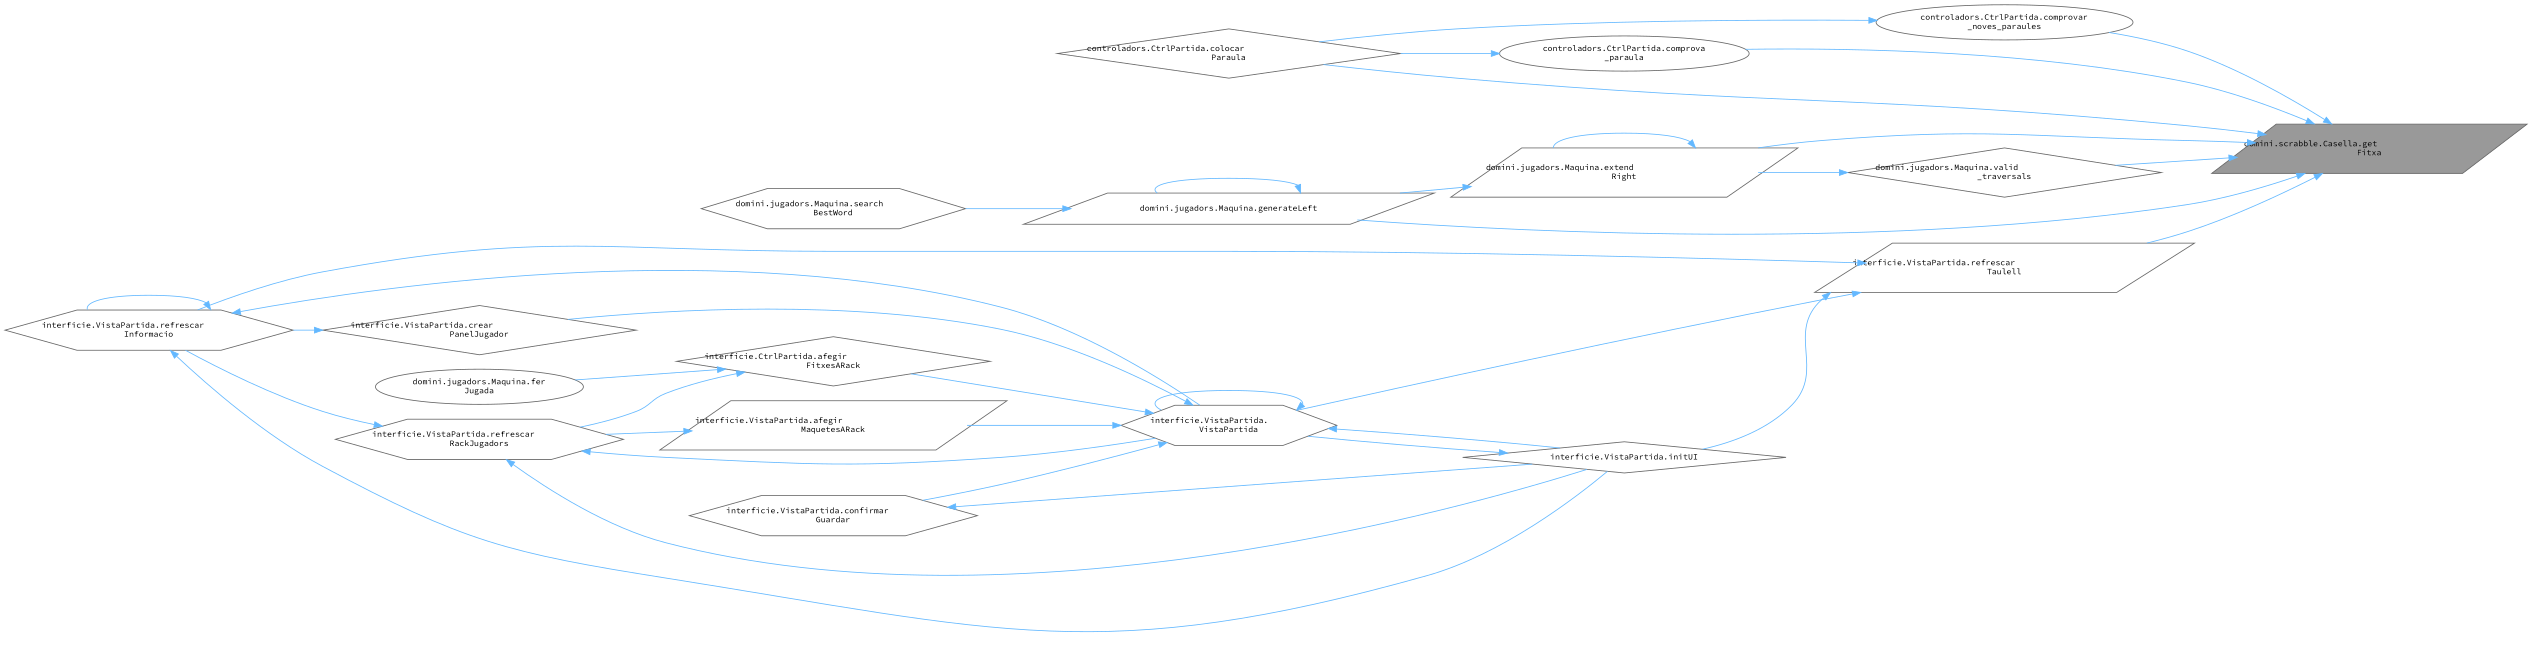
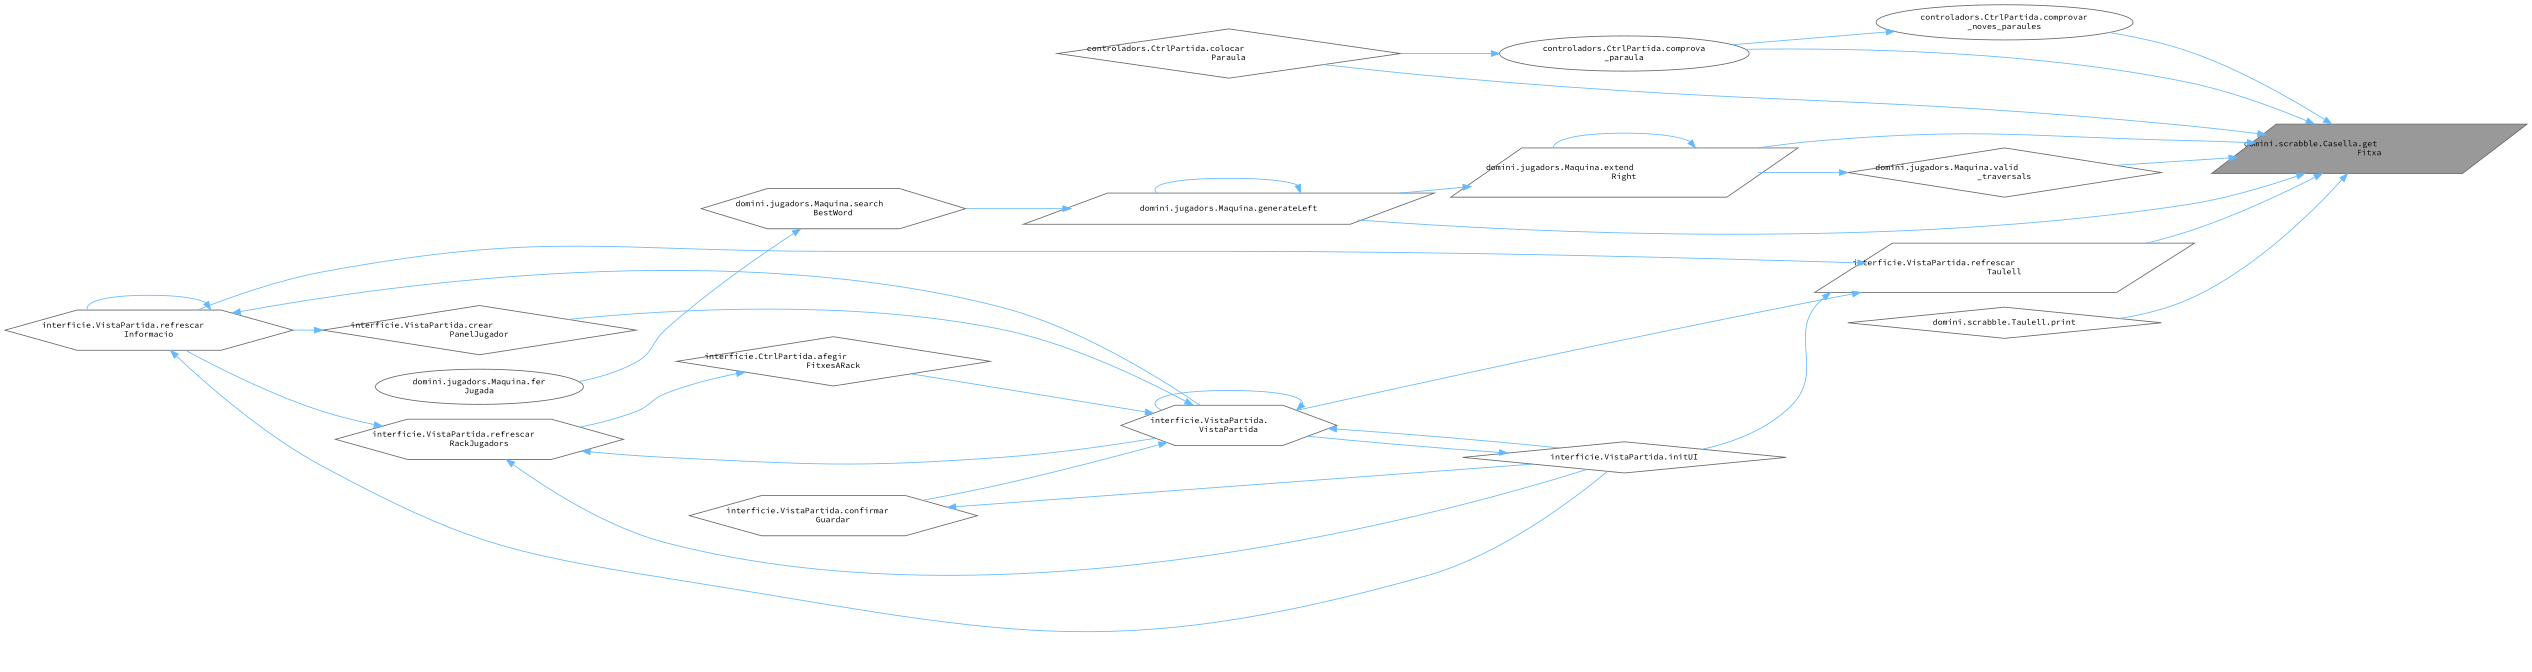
edge "controladors.CtrlPartida.colocar Paraula" -> "controladors.CtrlPartida.comprovar _noves_paraules": now "controladors.CtrlPartida.comprova _paraula" -> "controladors.CtrlPartida.comprovar _noves_paraules"
node "domini.scrabble.Taulell.print": added
edge "domini.jugadors.Maquina.fer Jugada" -> "interficie.CtrlPartida.afegir FitxesARack": now "domini.jugadors.Maquina.fer Jugada" -> "domini.jugadors.Maquina.search BestWord"
node "interficie.VistaPartida.afegir MaquetesARack": removed
